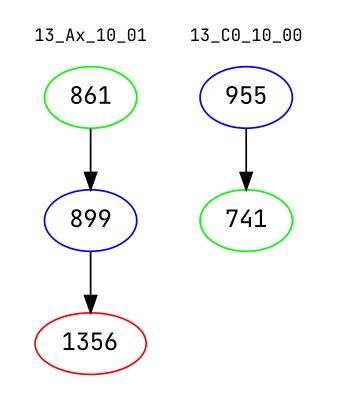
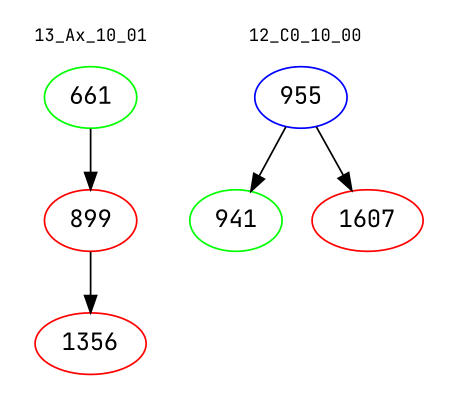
cluster "13_C0_10_00": label "13_C0_10_00" -> "12_C0_10_00"
node "861": label "861" -> "661"
node "899": color blue -> red
node "741": label "741" -> "941"
node "1607": added
